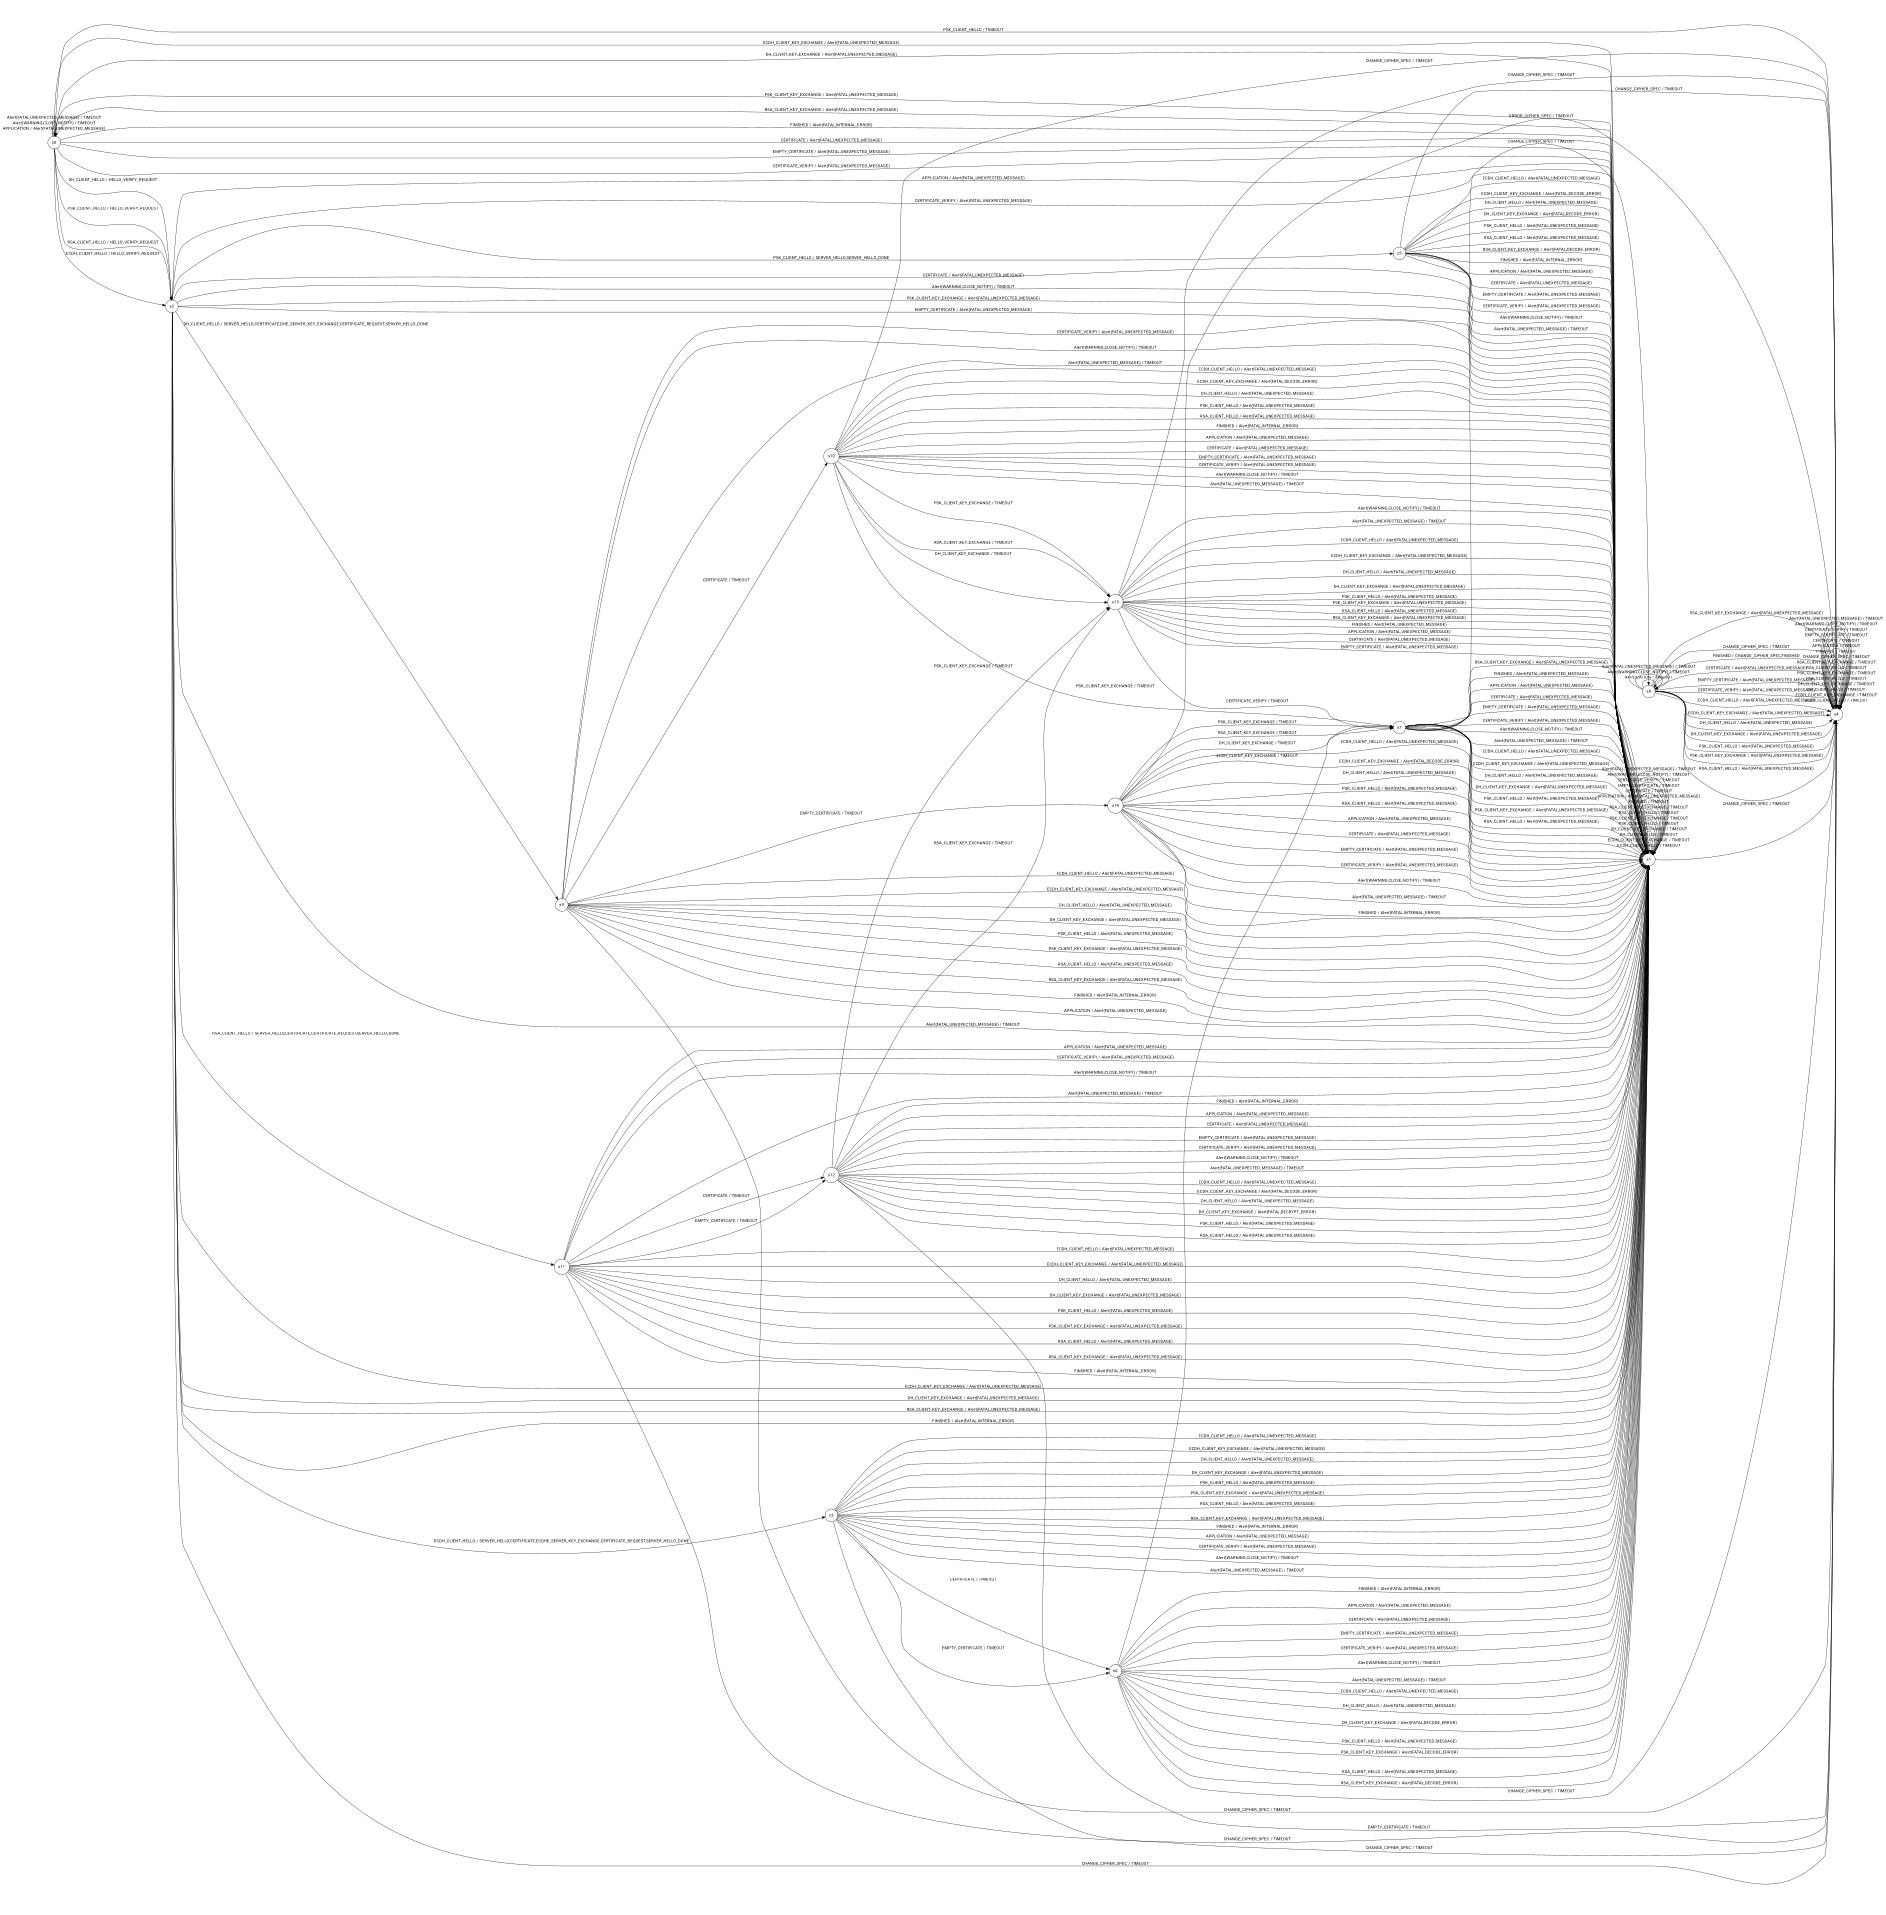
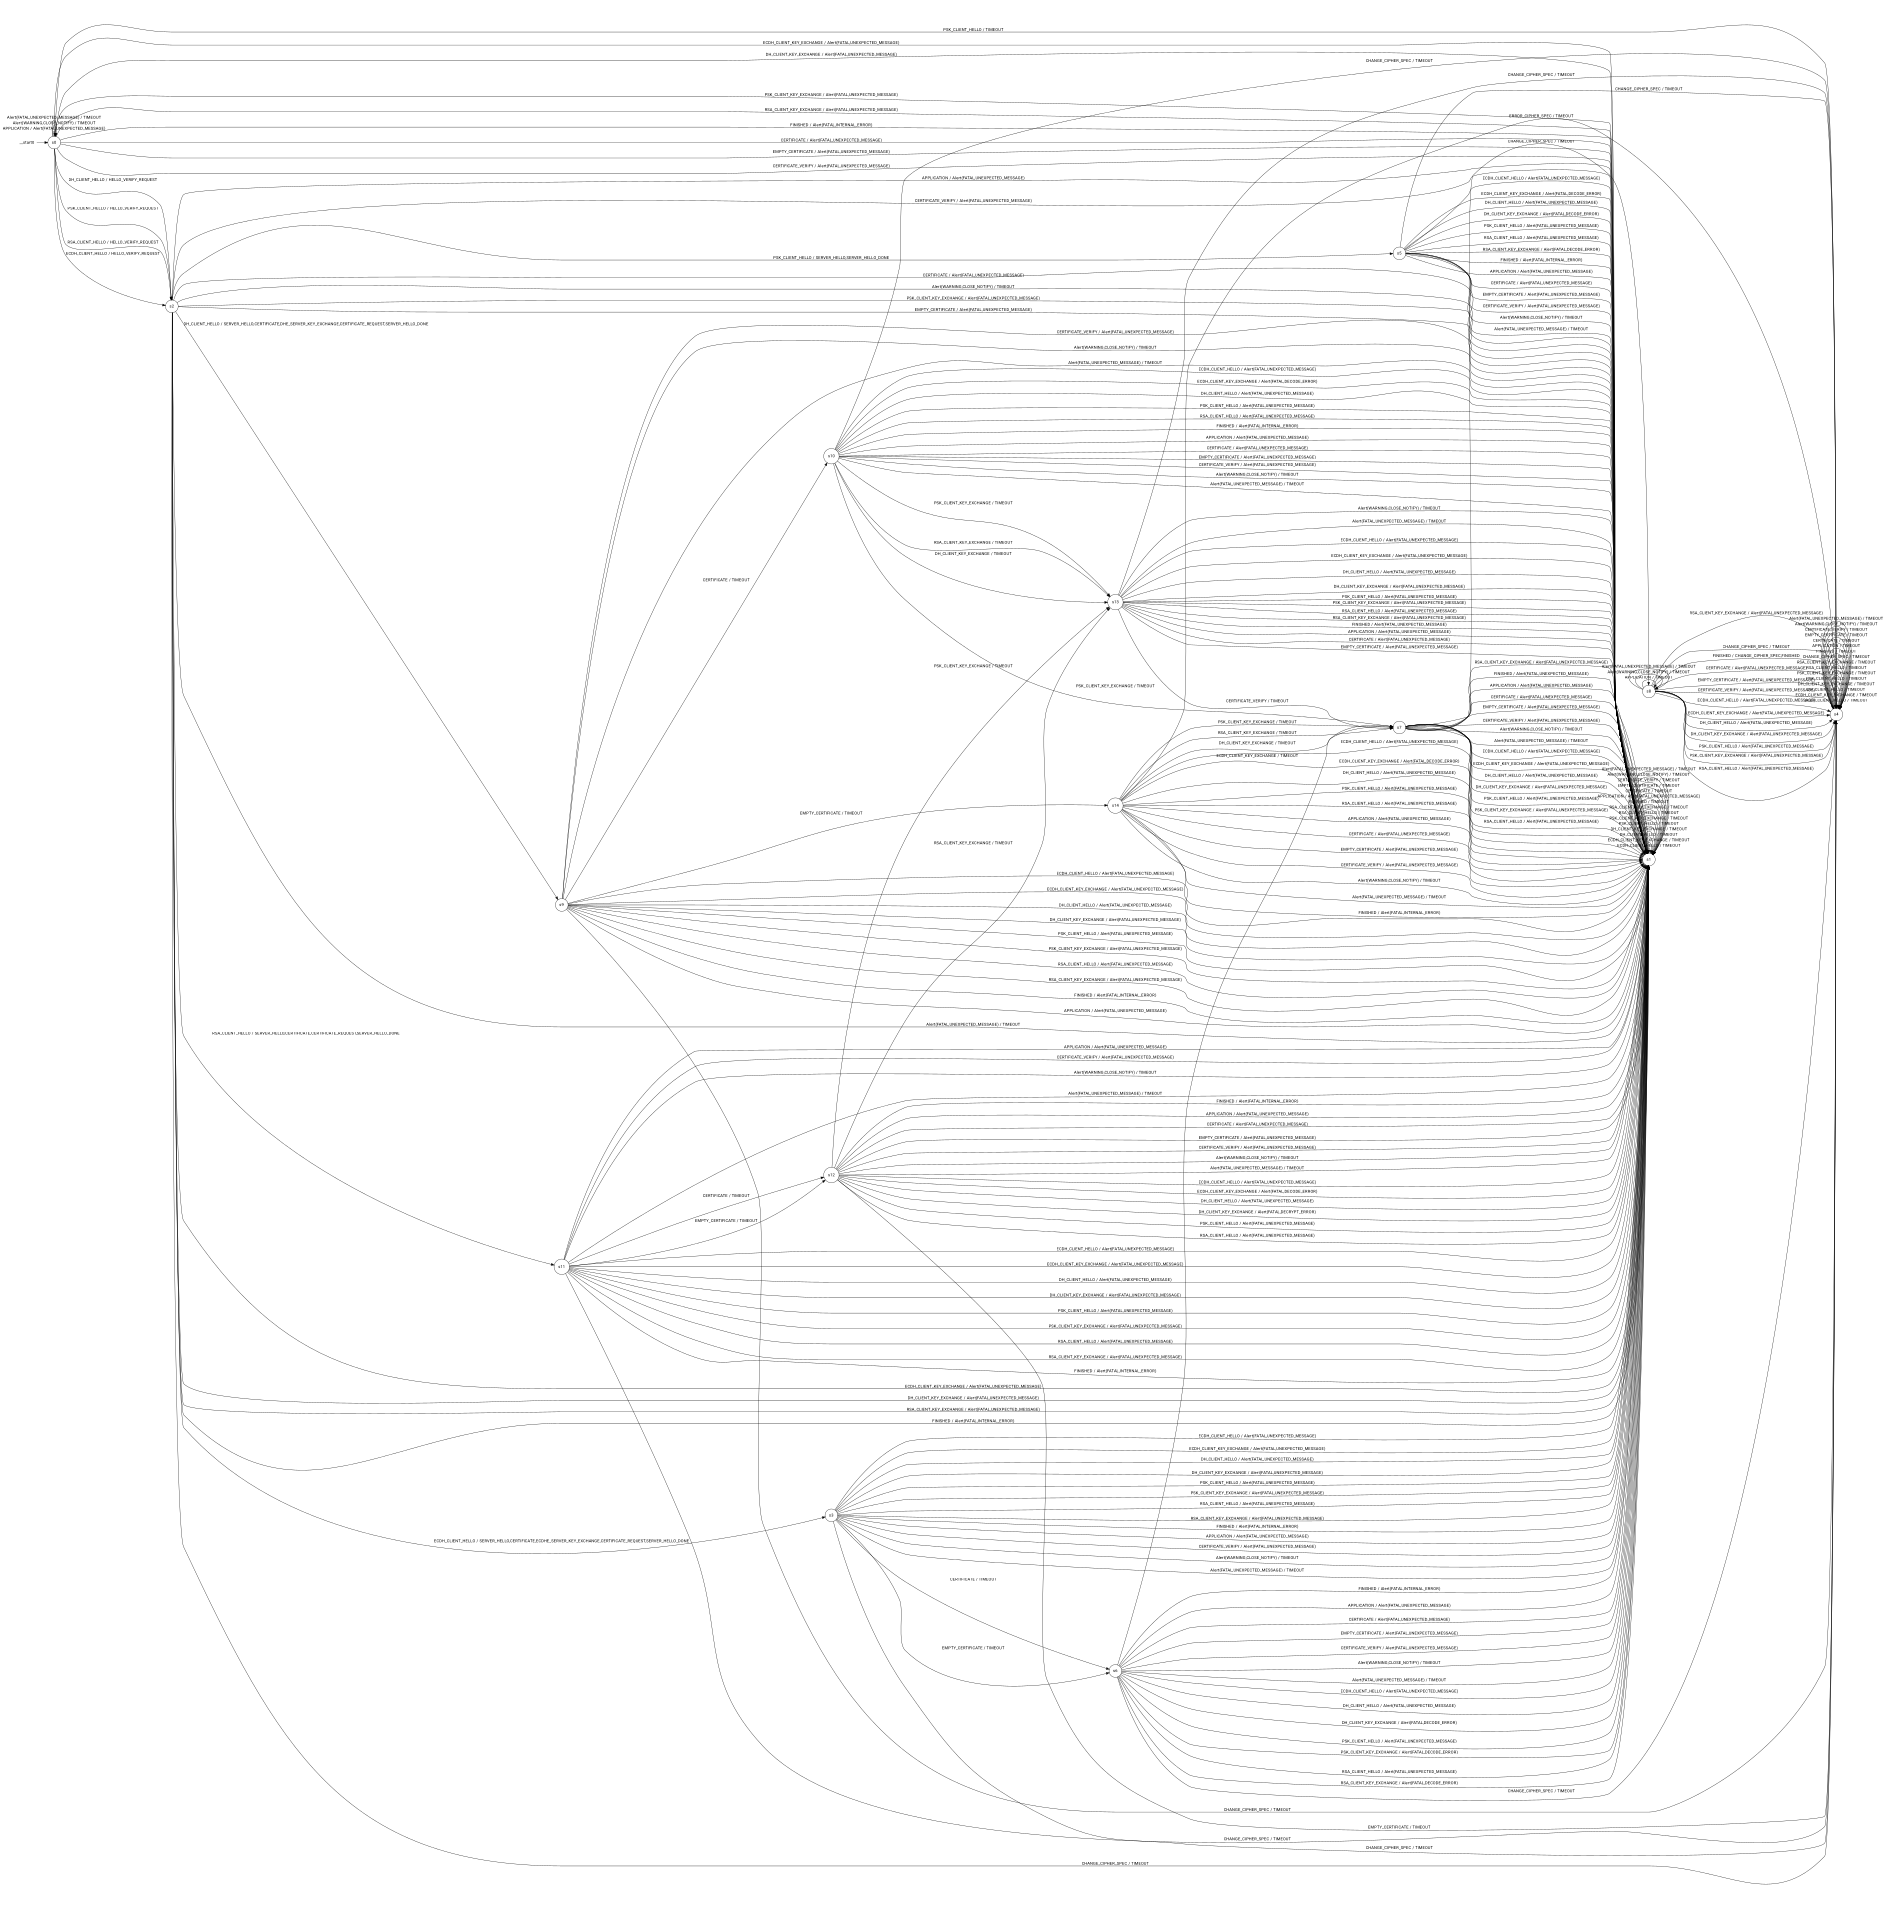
node "__start0": added
edge "s1" -> "s4": removed, label "CHANGE_CIPHER_SPEC / TIMEOUT"
